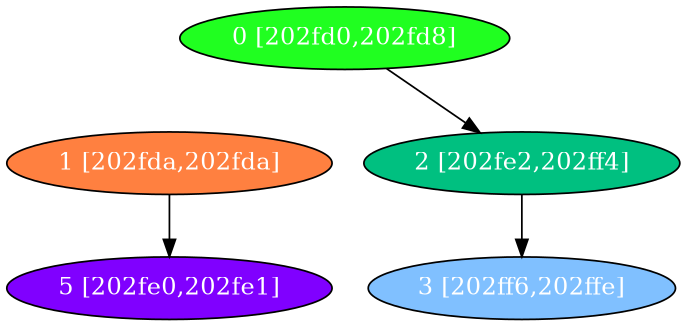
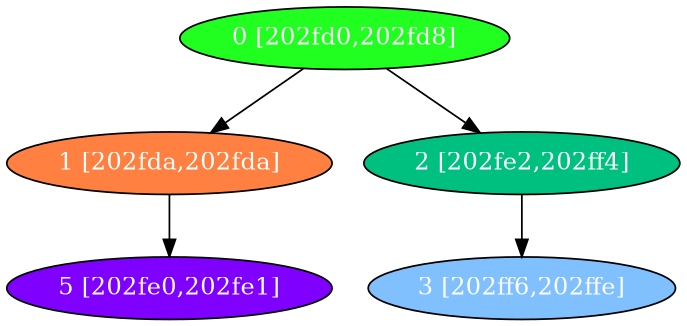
edge "0 [202fd0,202fd8]" -> "1 [202fda,202fda]": added
